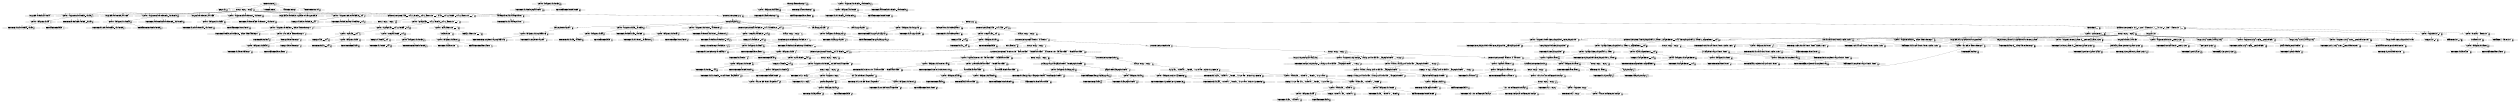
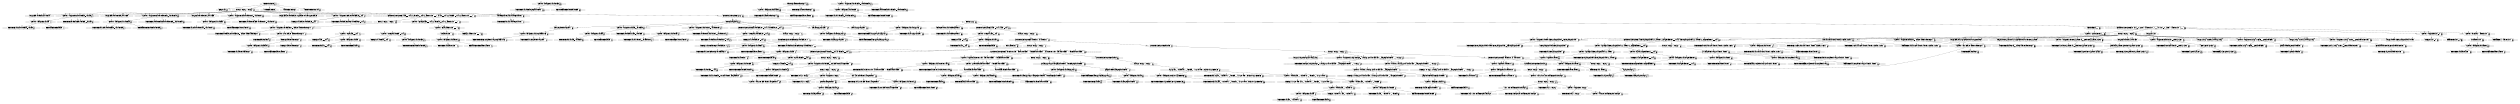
node "(<operator>.logicalAnd,file == null && destFile != null)": removed
node "(IDENTIFIER,this,destFile != null)": removed
